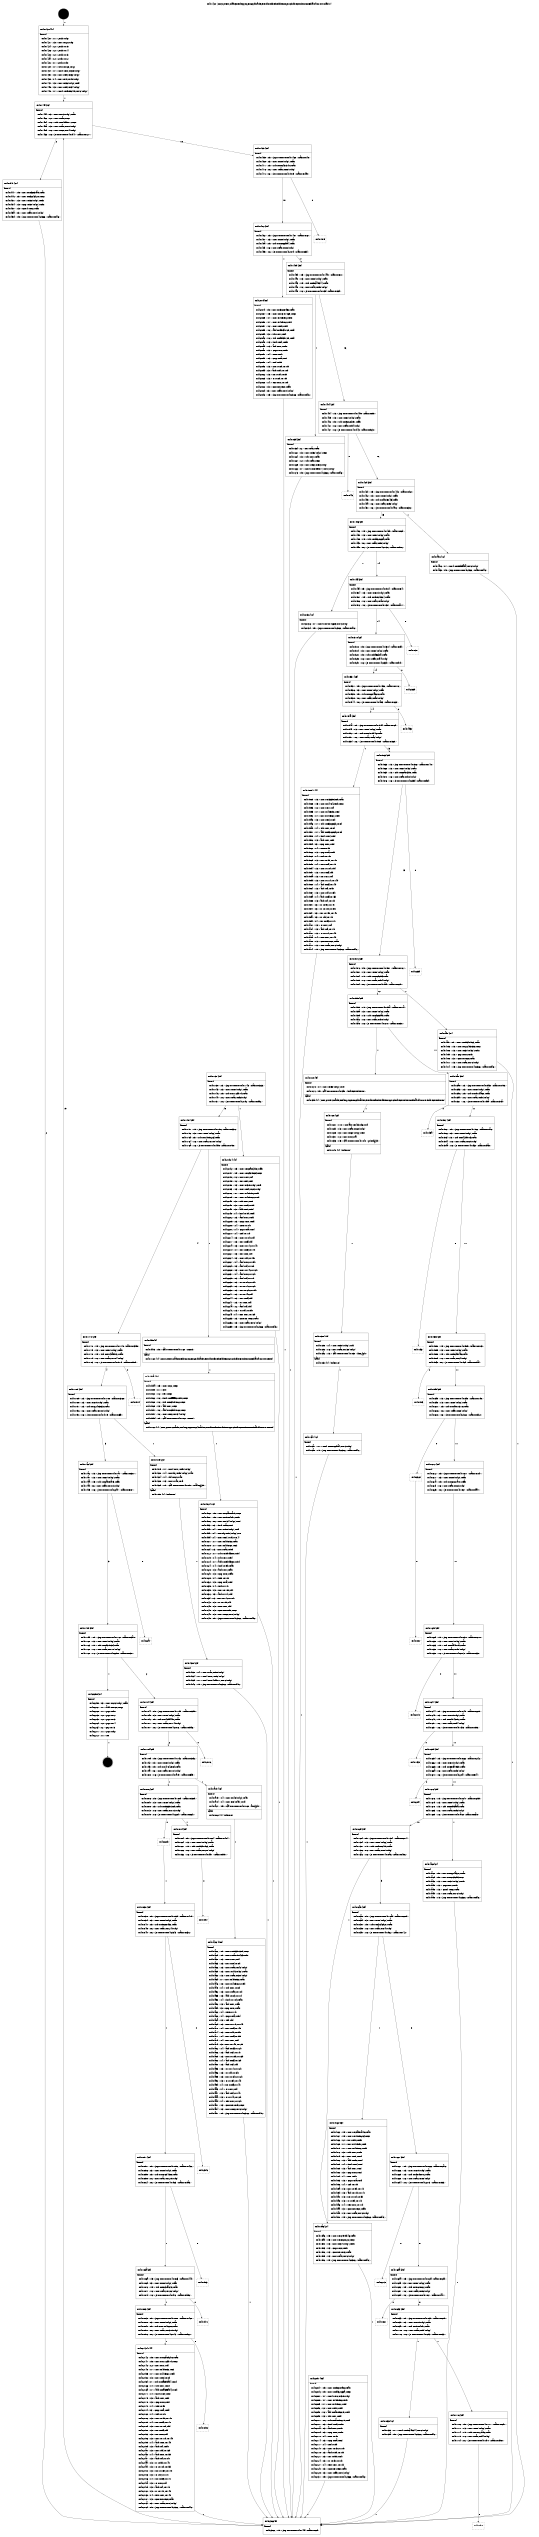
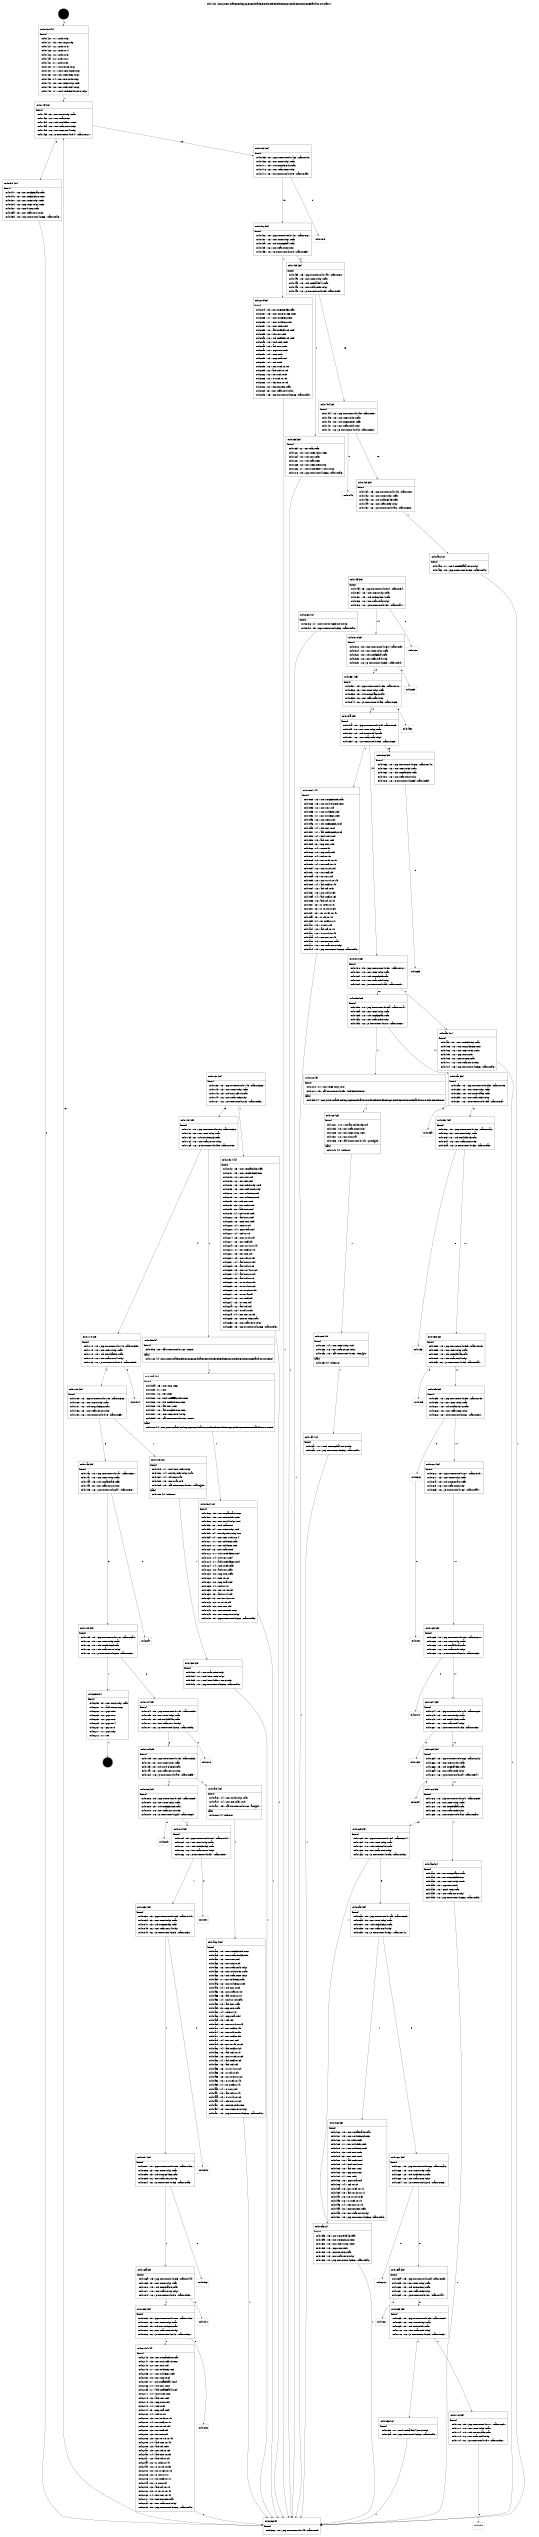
node "0x4014e6 [25]": removed
edge "0x401563 [25]" -> "0x40157c [25]": now "0x40154a [25]" -> "0x40157c [25]"
edge "0x40228b" -> "0x401838 [25]": now "0x40181f [25]" -> "0x401838 [25]"
node "0x4020d7 [95]": removed
